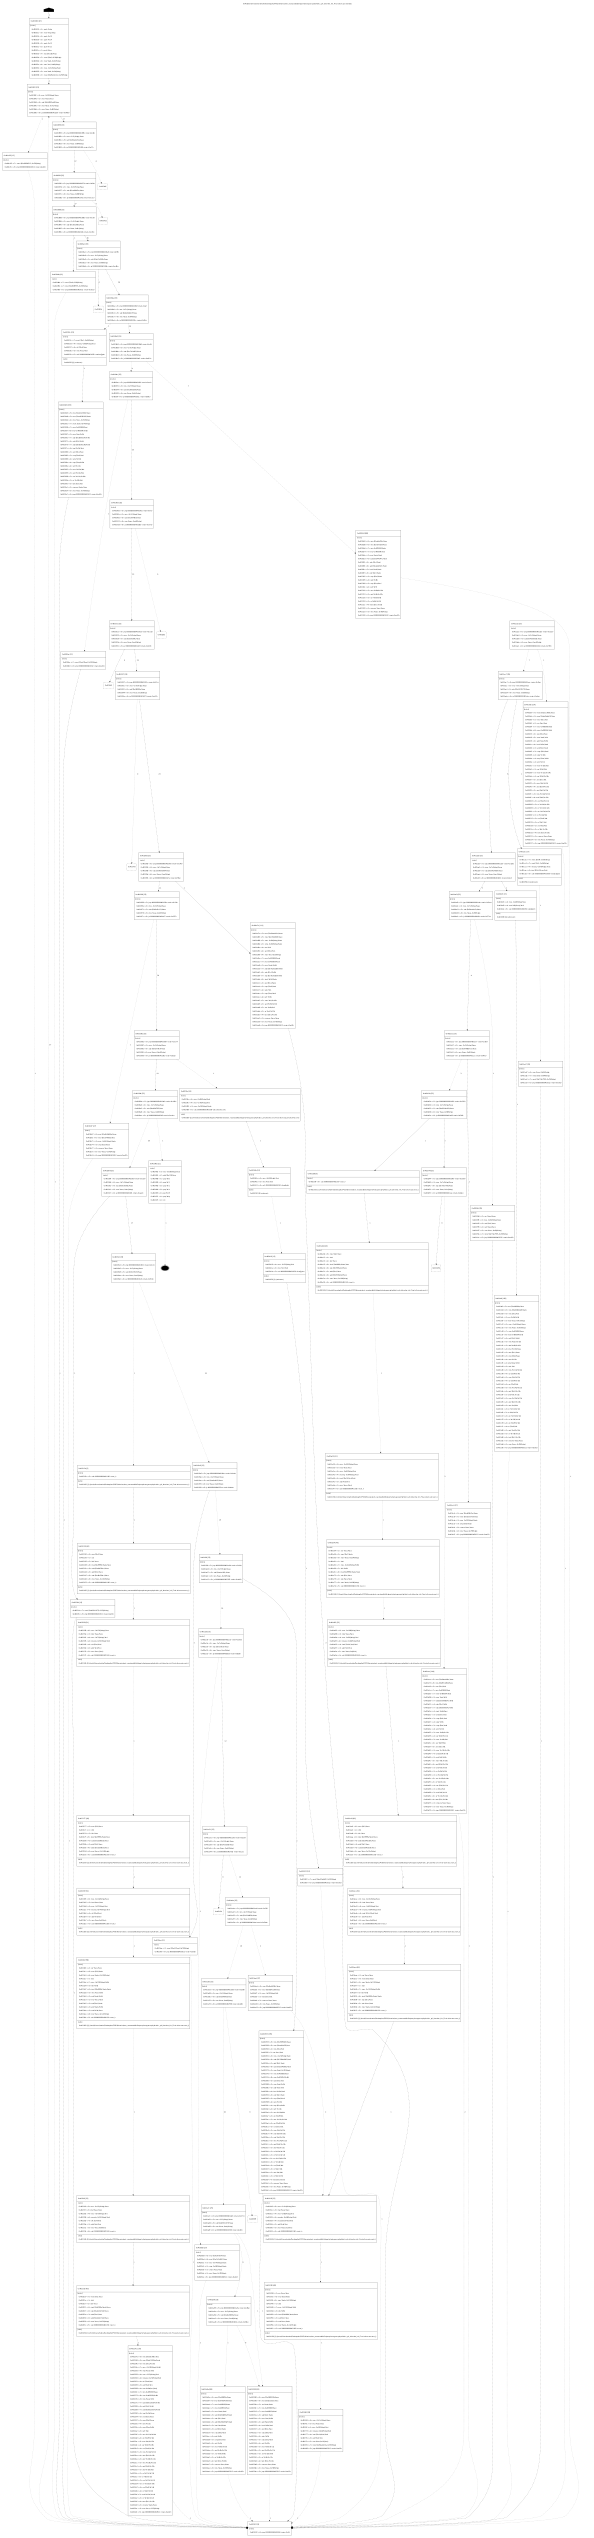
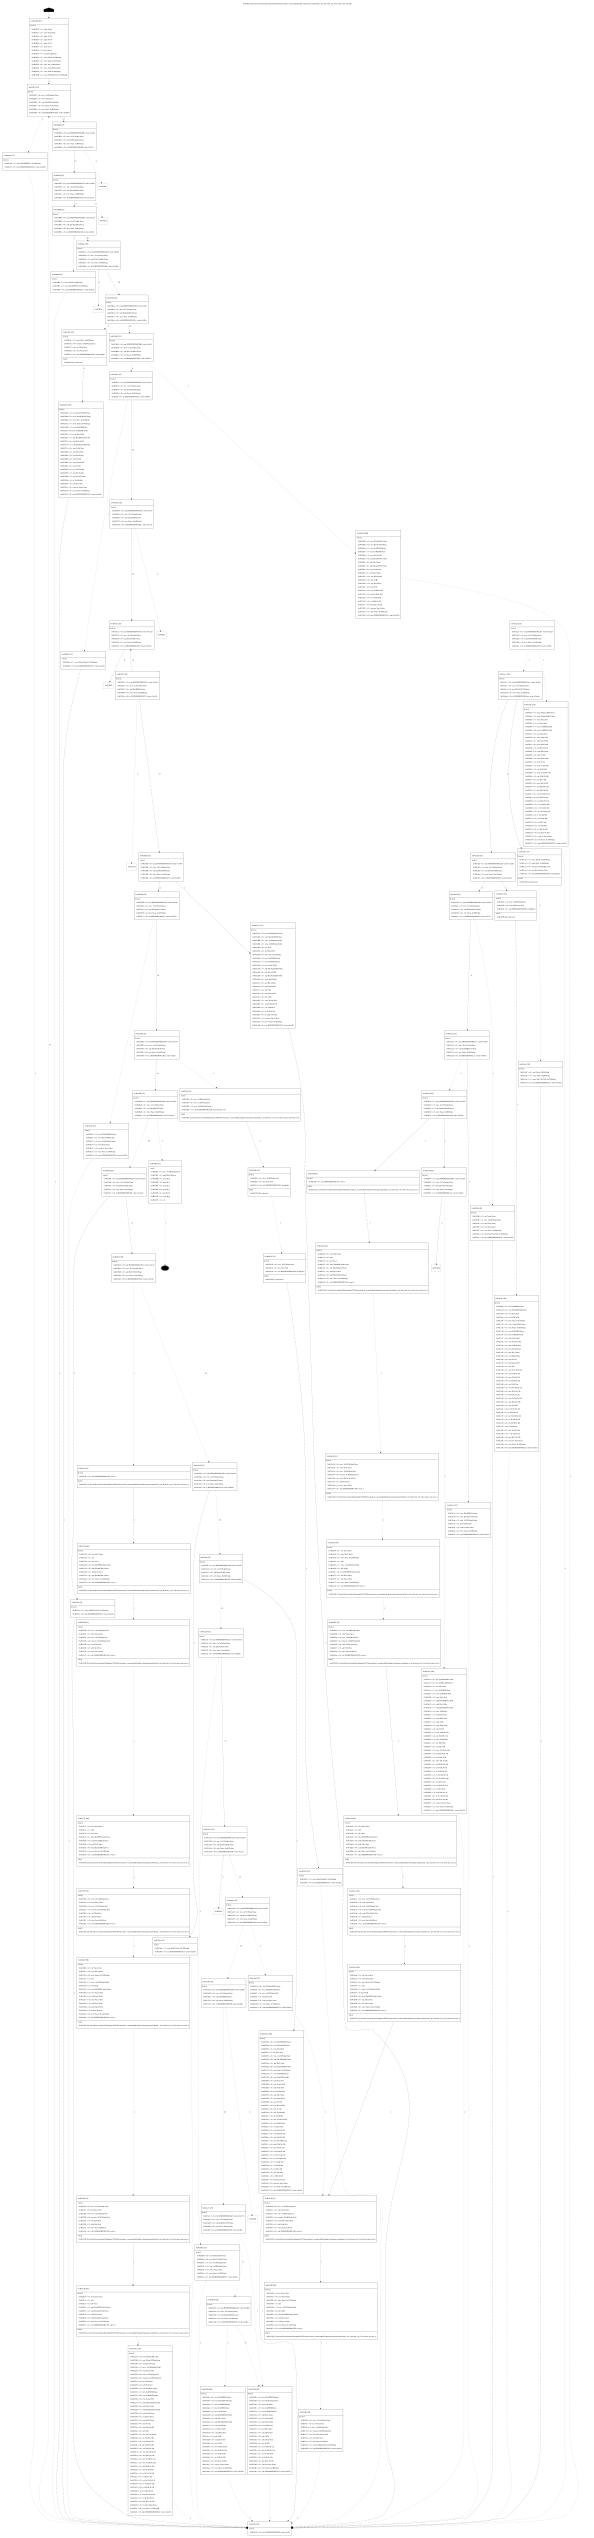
edge "0x40191e [25]" -> "0x401937 [25]": reversed
